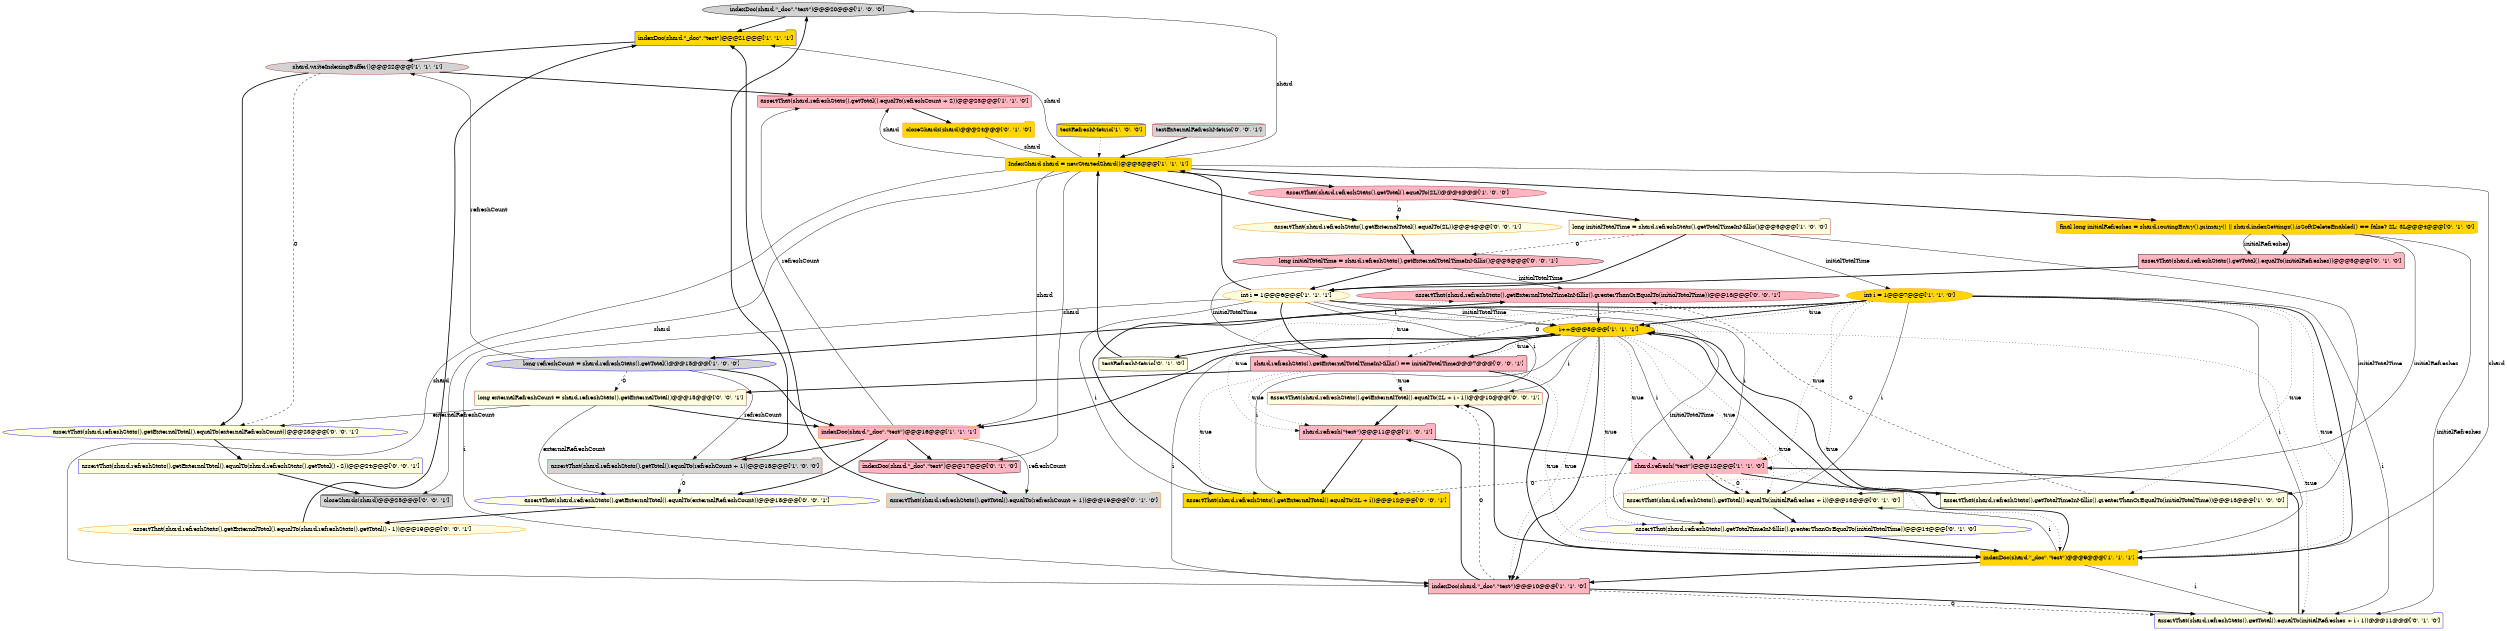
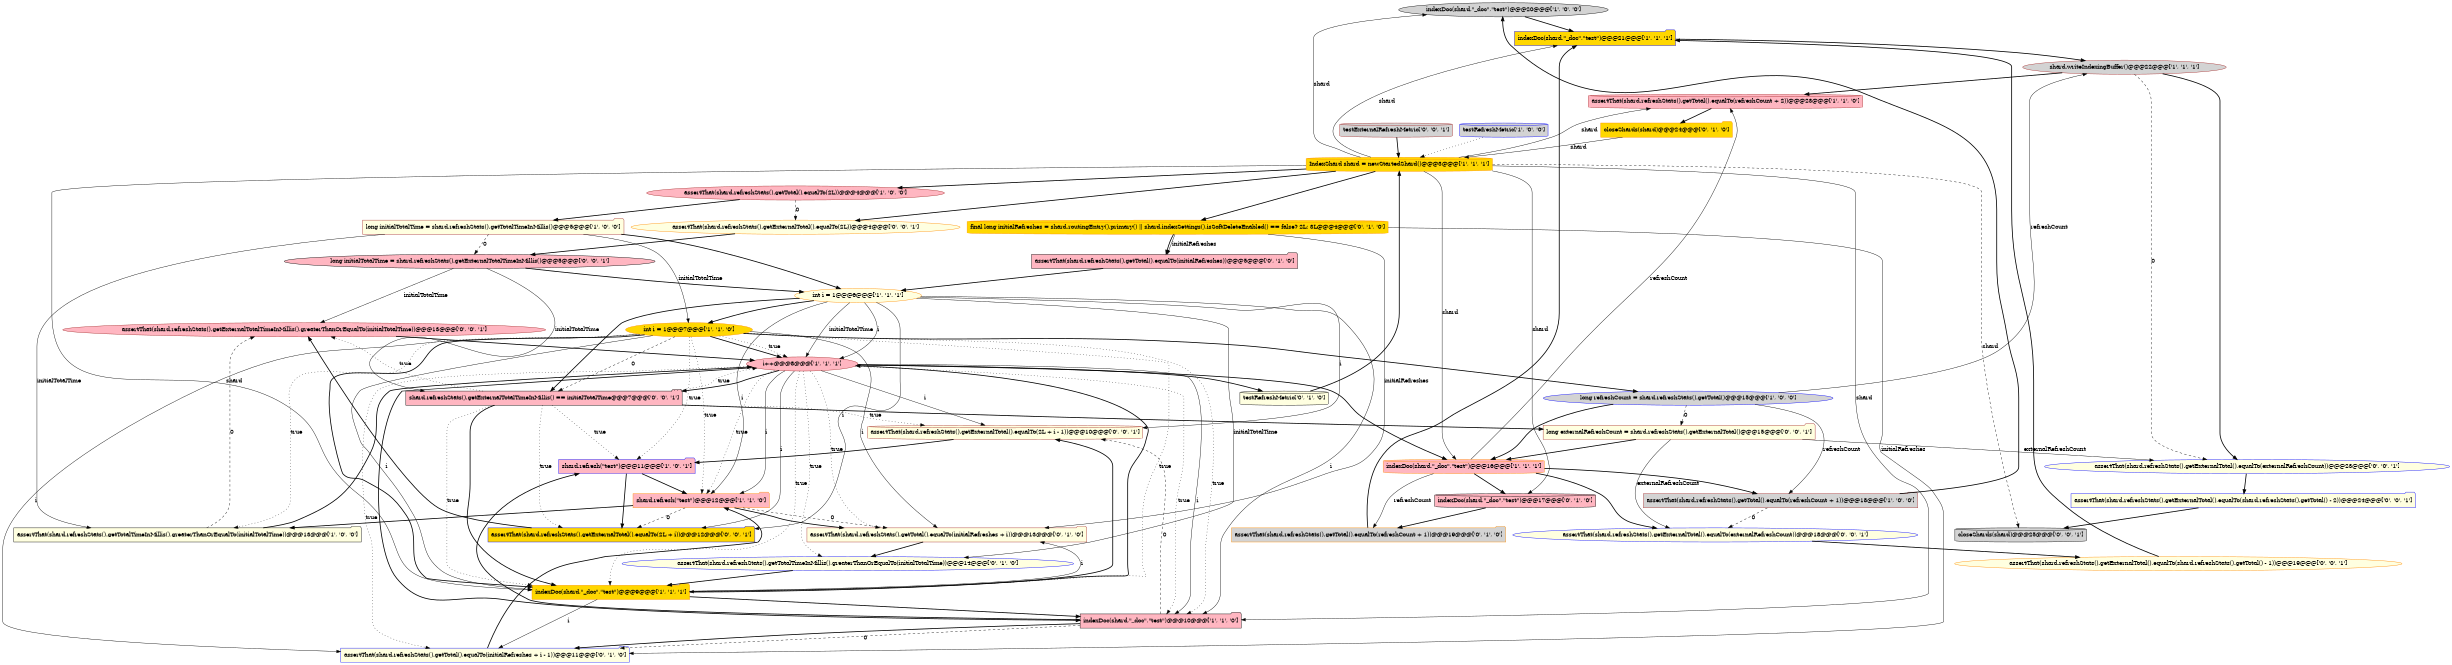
node "testRefreshMetric['1', '0', '0']": fillcolor gold -> lightgrey
edge "int i = 1@@@6@@@['1', '1', '1']" -> "IndexShard shard = newStartedShard()@@@3@@@['1', '1', '1']": now "int i = 1@@@6@@@['1', '1', '1']" -> "int i = 1@@@7@@@['1', '1', '0']"
edge "IndexShard shard = newStartedShard()@@@3@@@['1', '1', '1']" -> "closeShards(shard)@@@25@@@['0', '0', '1']": style solid -> dashed
node "i++@@@8@@@['1', '1', '1']": fillcolor gold -> lightpink
